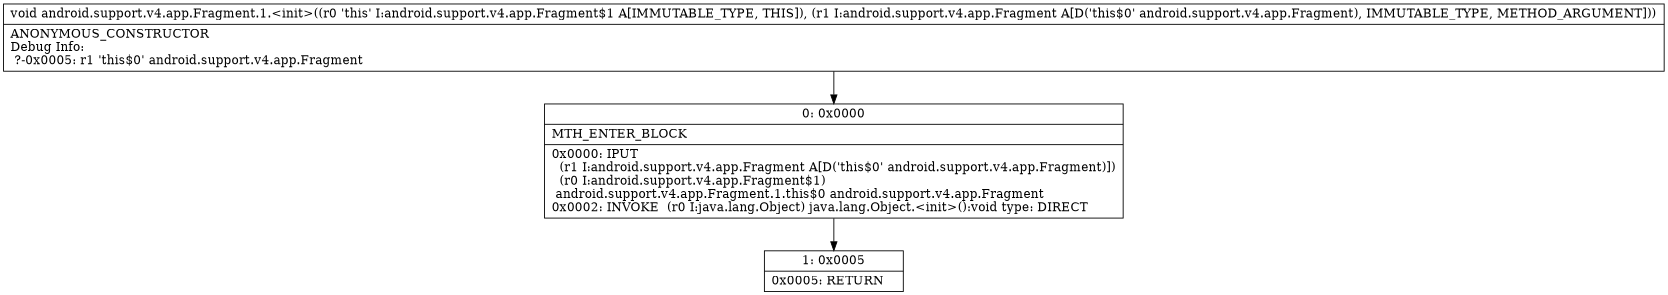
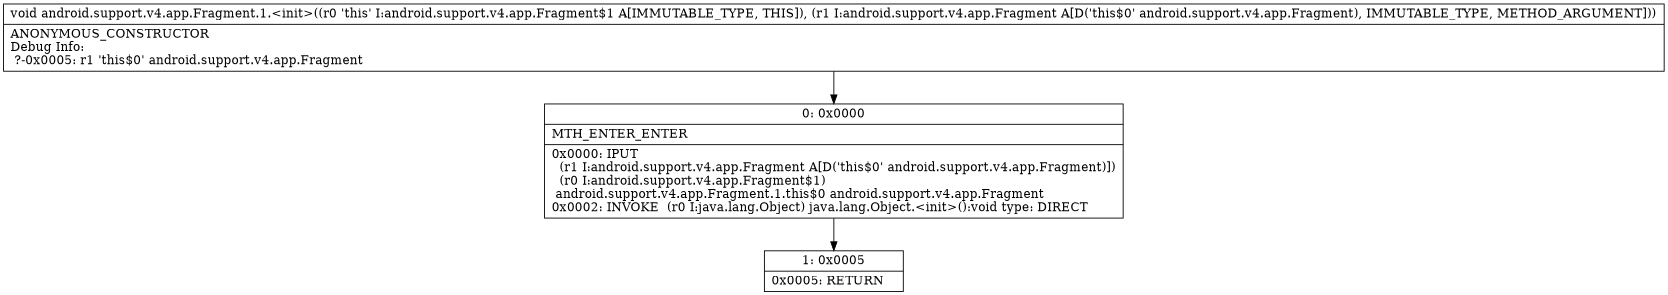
node "0: 0x0000": text "MTH_ENTER_BLOCK" -> "MTH_ENTER_ENTER"
